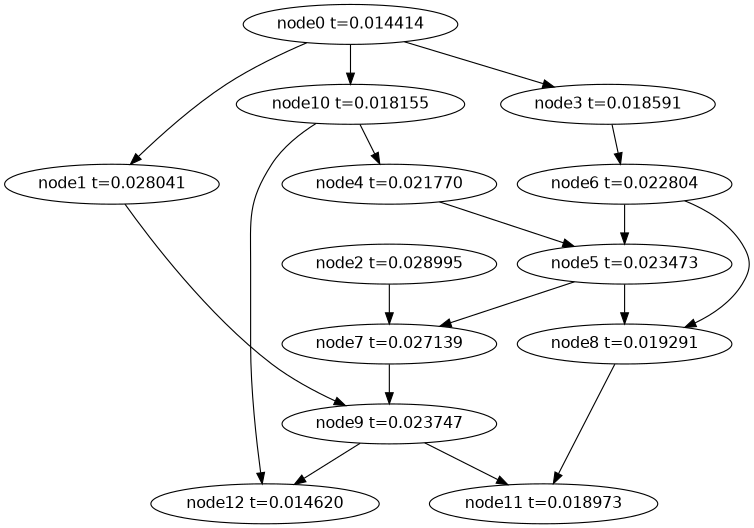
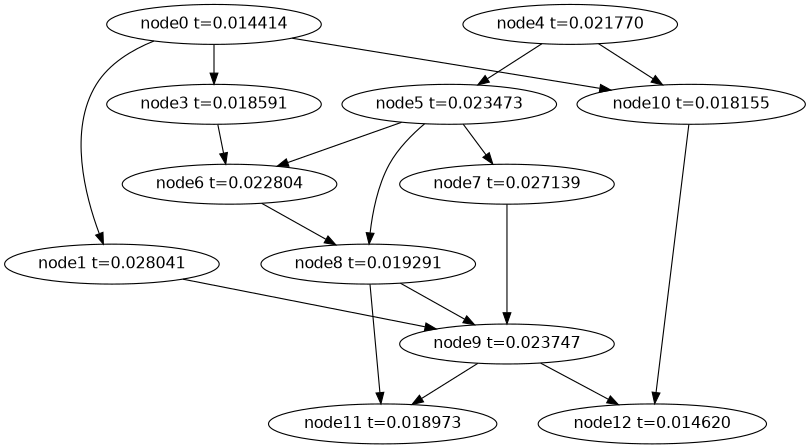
edge "node10 t=0.018155" -> "node4 t=0.021770": reversed
edge "node6 t=0.022804" -> "node5 t=0.023473": reversed
node "node2 t=0.028995": removed
edge "node8 t=0.019291" -> "node9 t=0.023747": added
